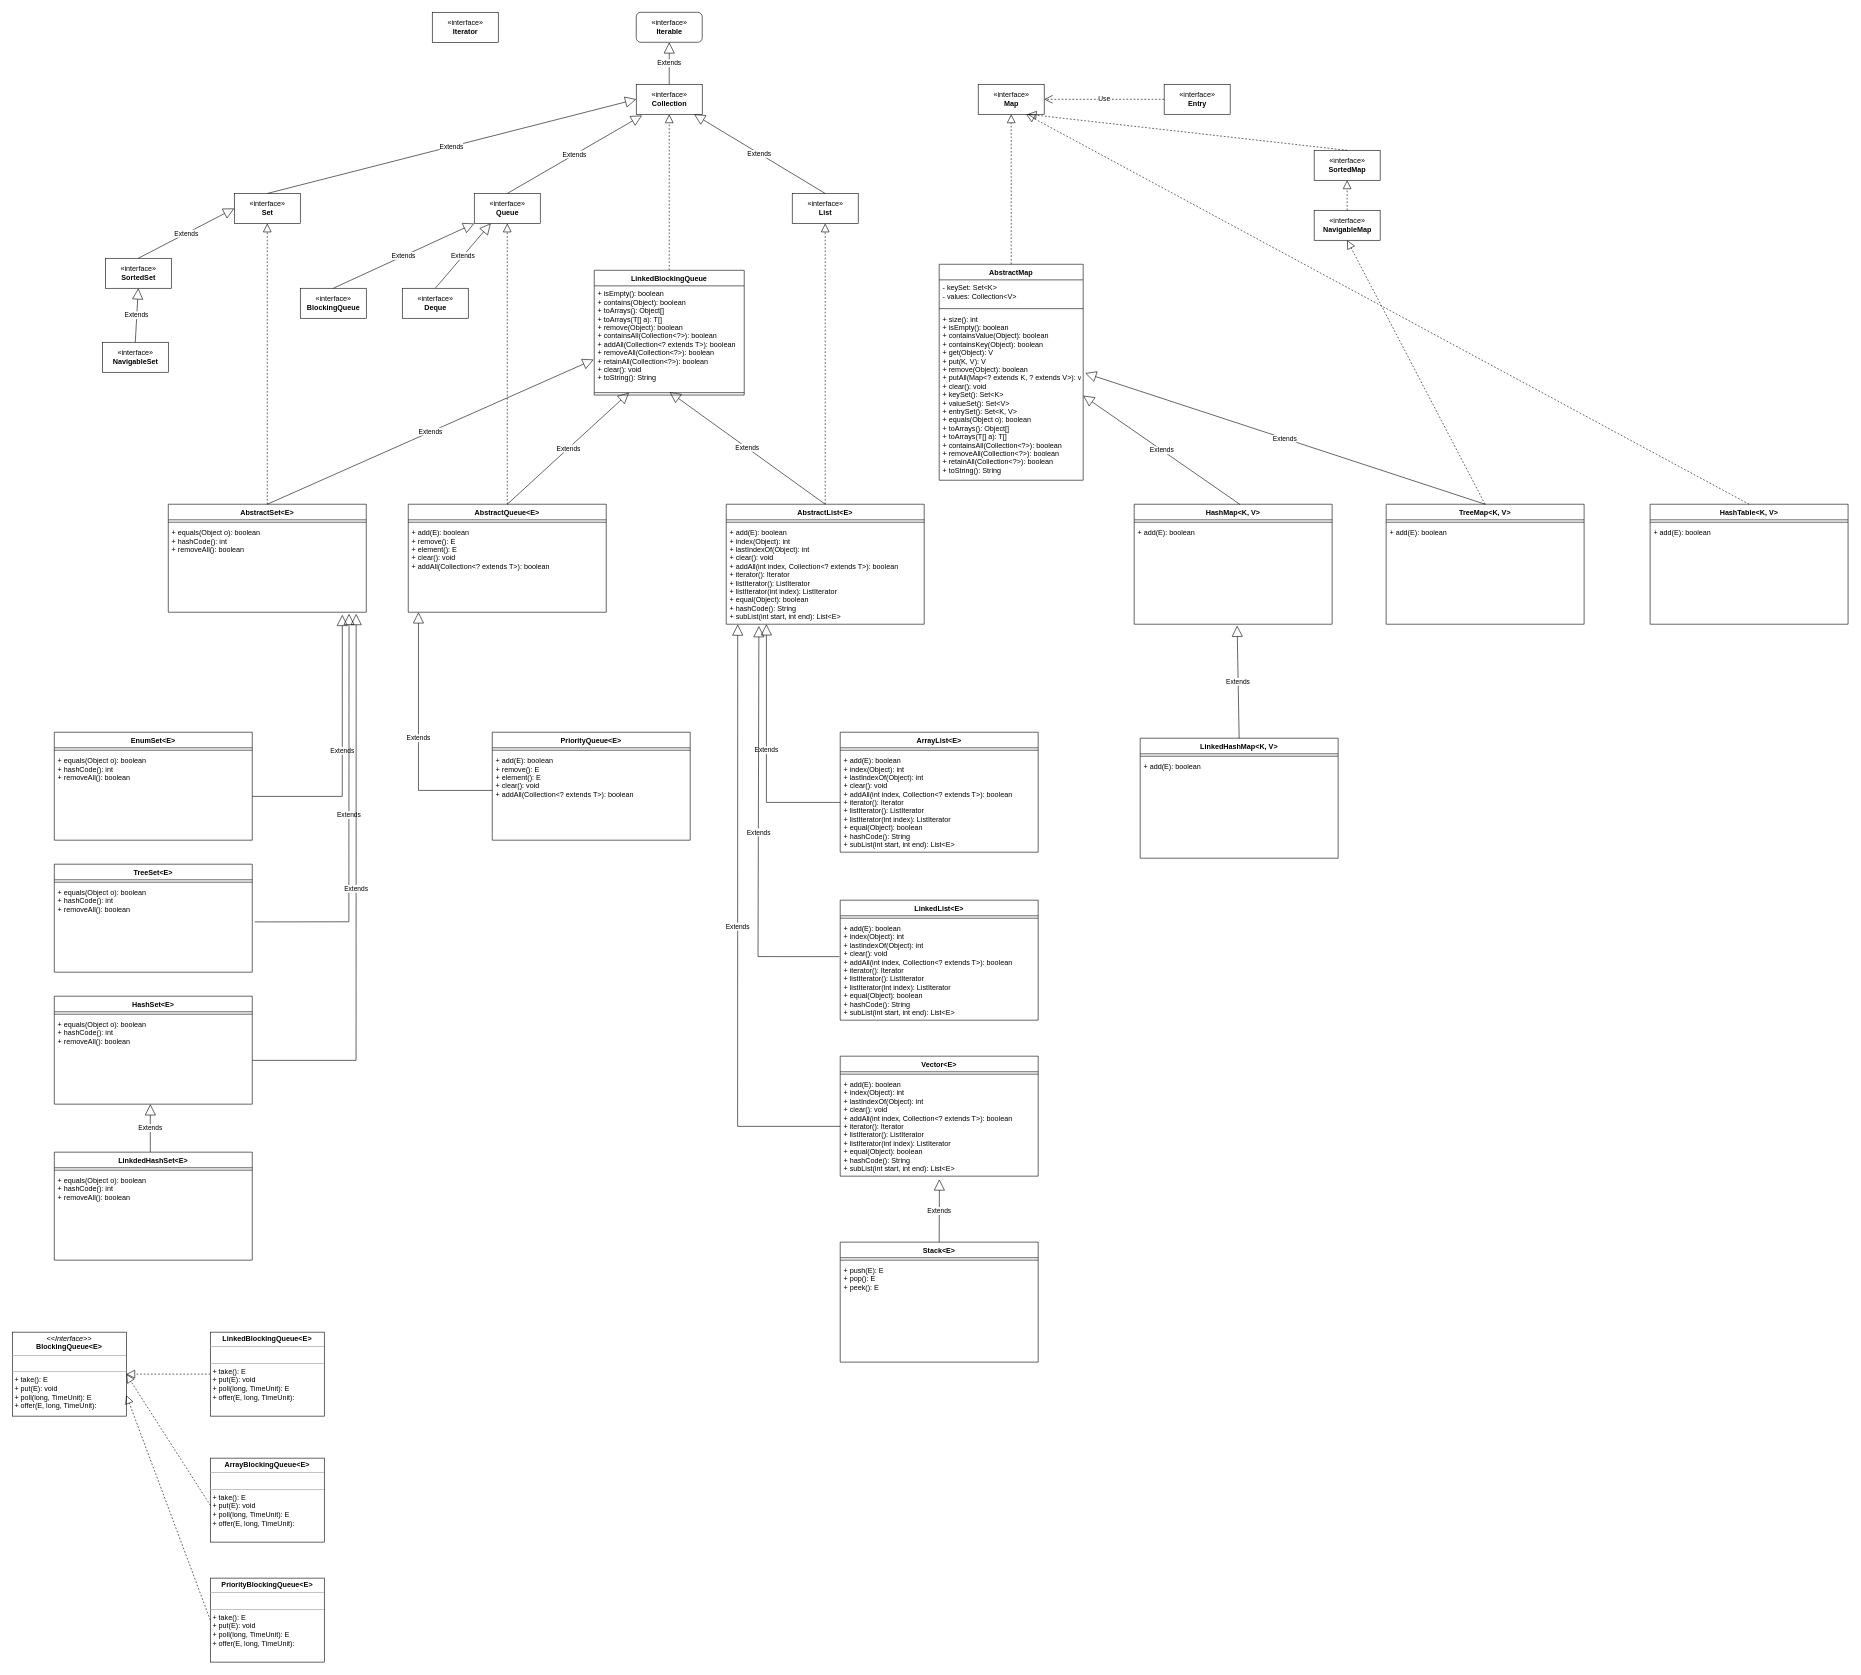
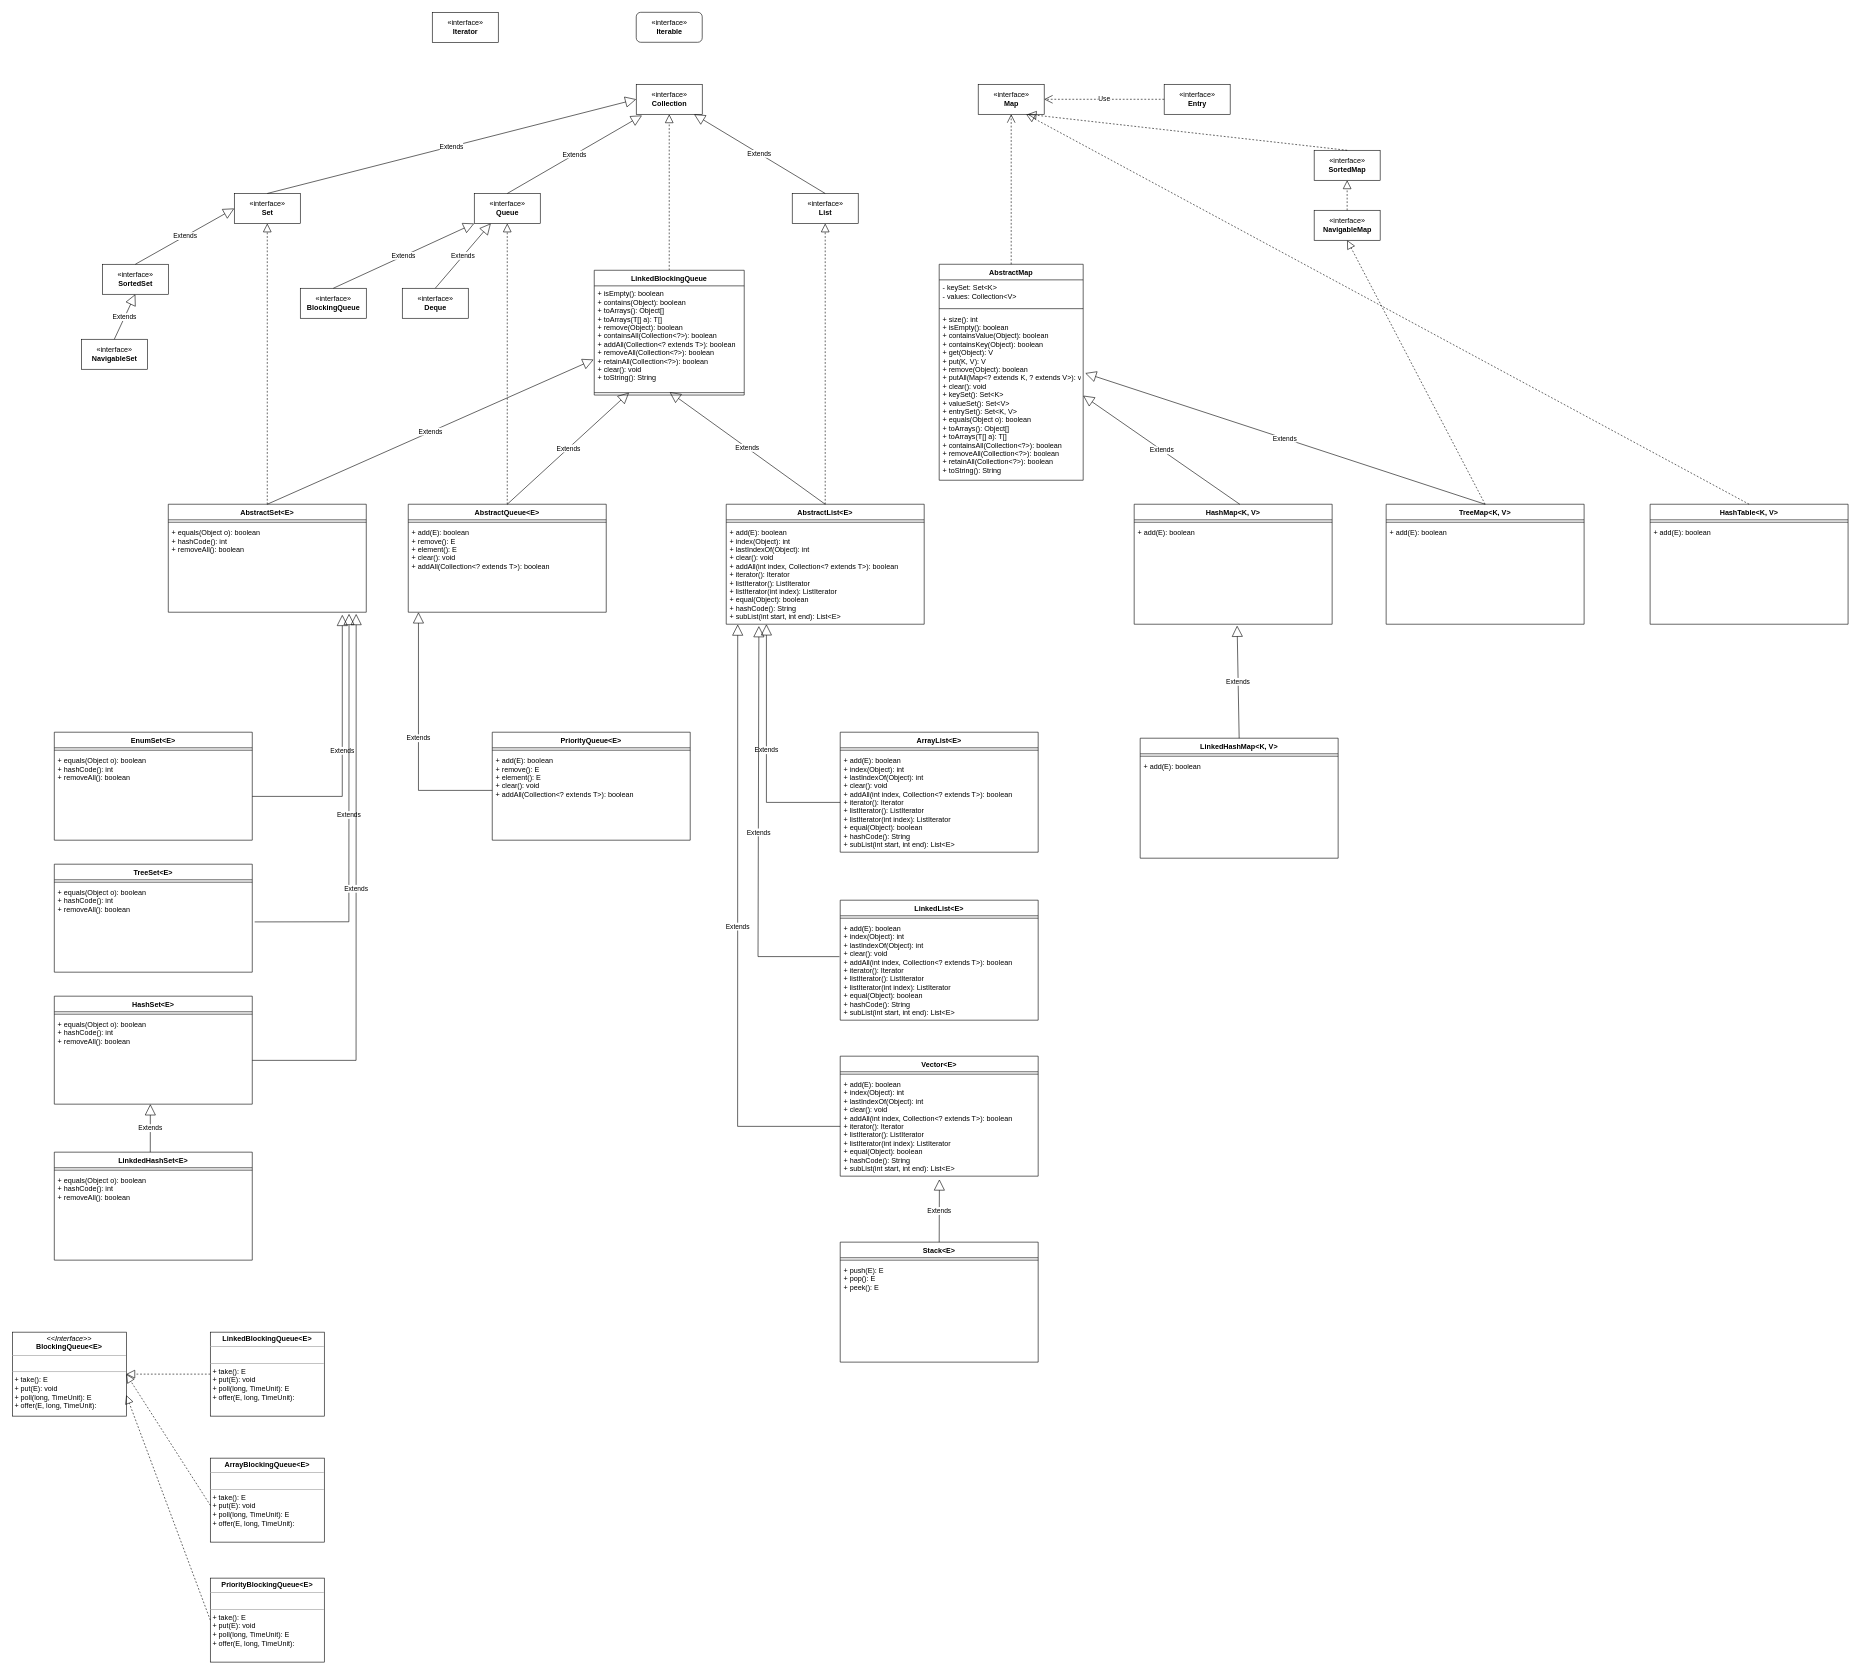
edge "«interface» Collection" -> "«interface» Iterable": removed, label "Extends"
edge "AbstractMap" -> "«interface» Map": arrowhead block -> open
node "«interface» SortedSet": moved (138, 273) -> (135, 279)
node "«interface» NavigableSet": moved (135, 357) -> (114, 354)
